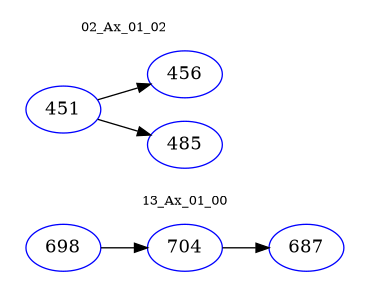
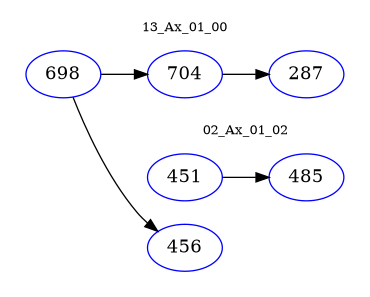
edge "451" -> "456": now "698" -> "456"
node "687": label "687" -> "287"
